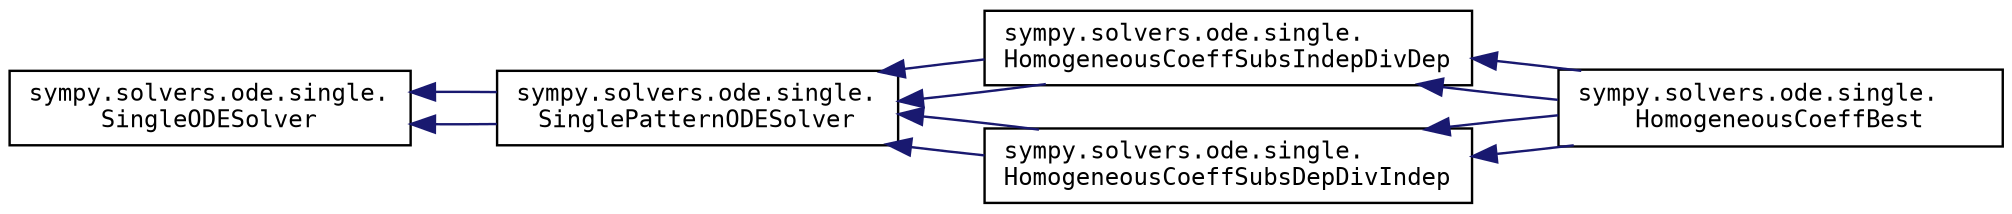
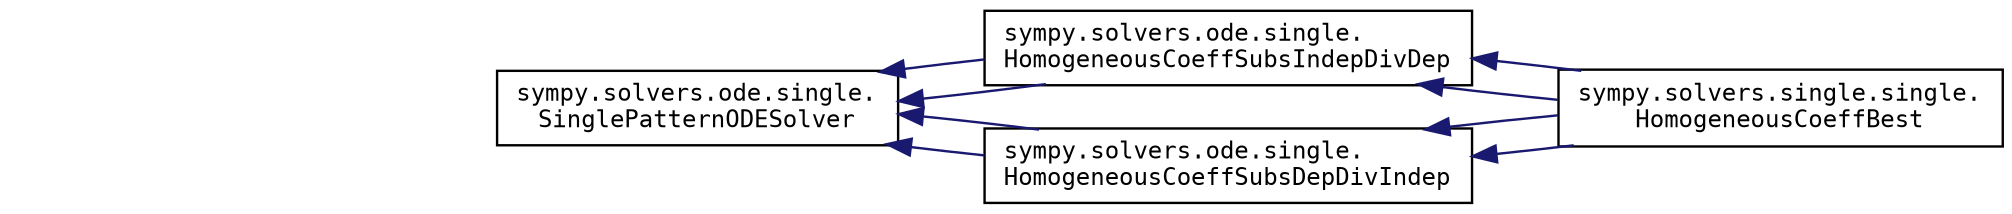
node "sympy.solvers.ode.single. SingleODESolver": removed
node "sympy.solvers.ode.single. HomogeneousCoeffBest": label "sympy.solvers.ode.single. HomogeneousCoeffBest" -> "sympy.solvers.single.single. HomogeneousCoeffBest"
